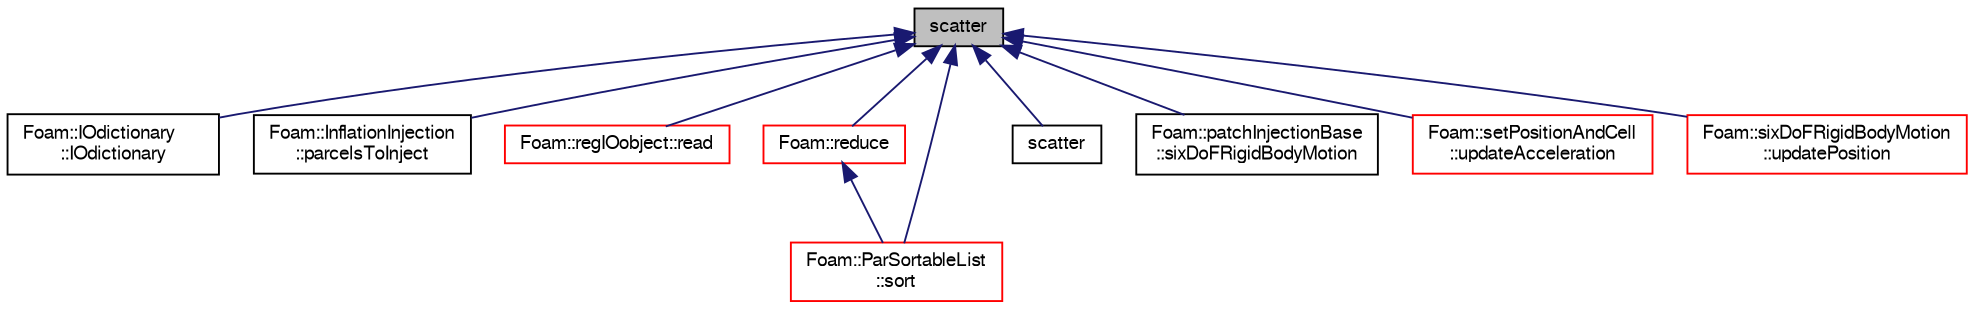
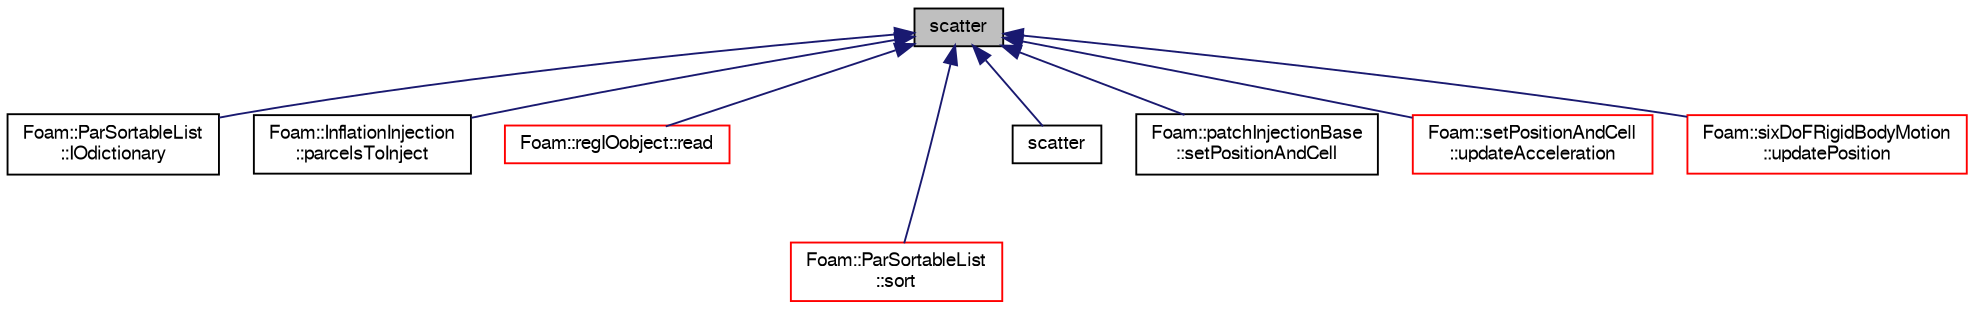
node "Foam::IOdictionary ::IOdictionary": label "Foam::IOdictionary ::IOdictionary" -> "Foam::ParSortableList ::IOdictionary"
node "Foam::reduce": removed
node "Foam::patchInjectionBase ::sixDoFRigidBodyMotion": label "Foam::patchInjectionBase ::sixDoFRigidBodyMotion" -> "Foam::patchInjectionBase ::setPositionAndCell"
